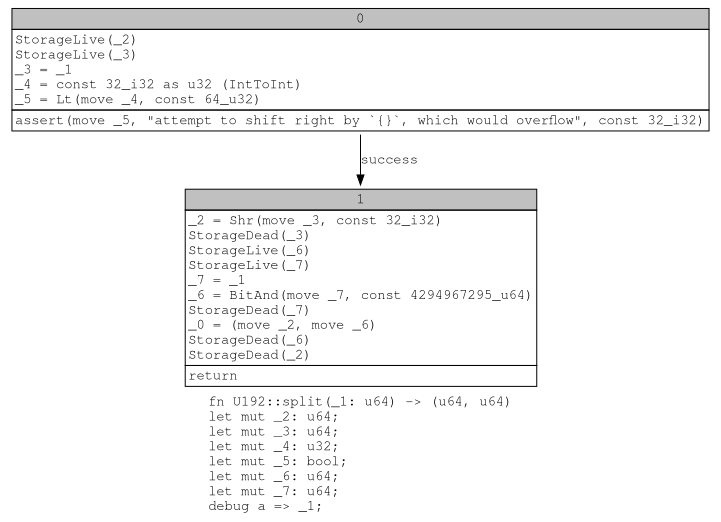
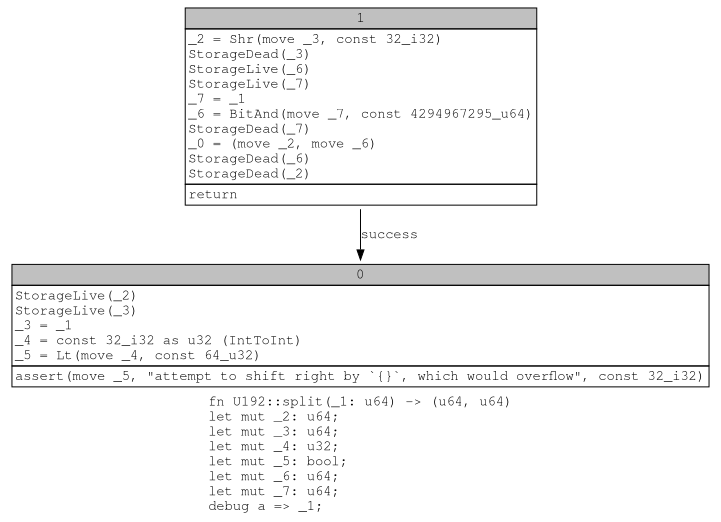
edge "0" -> "1": reversed
